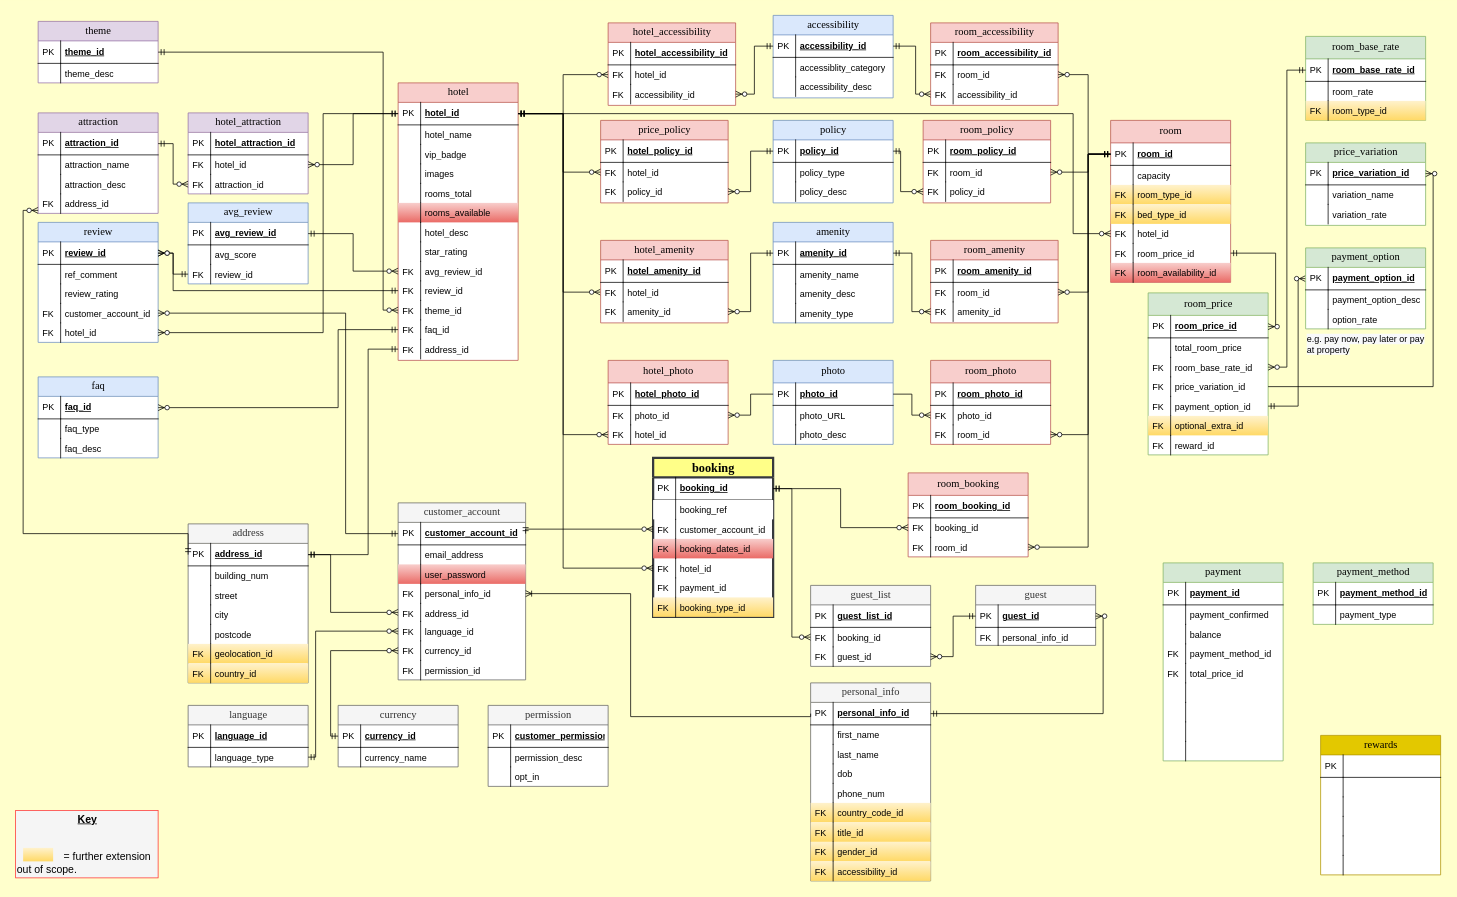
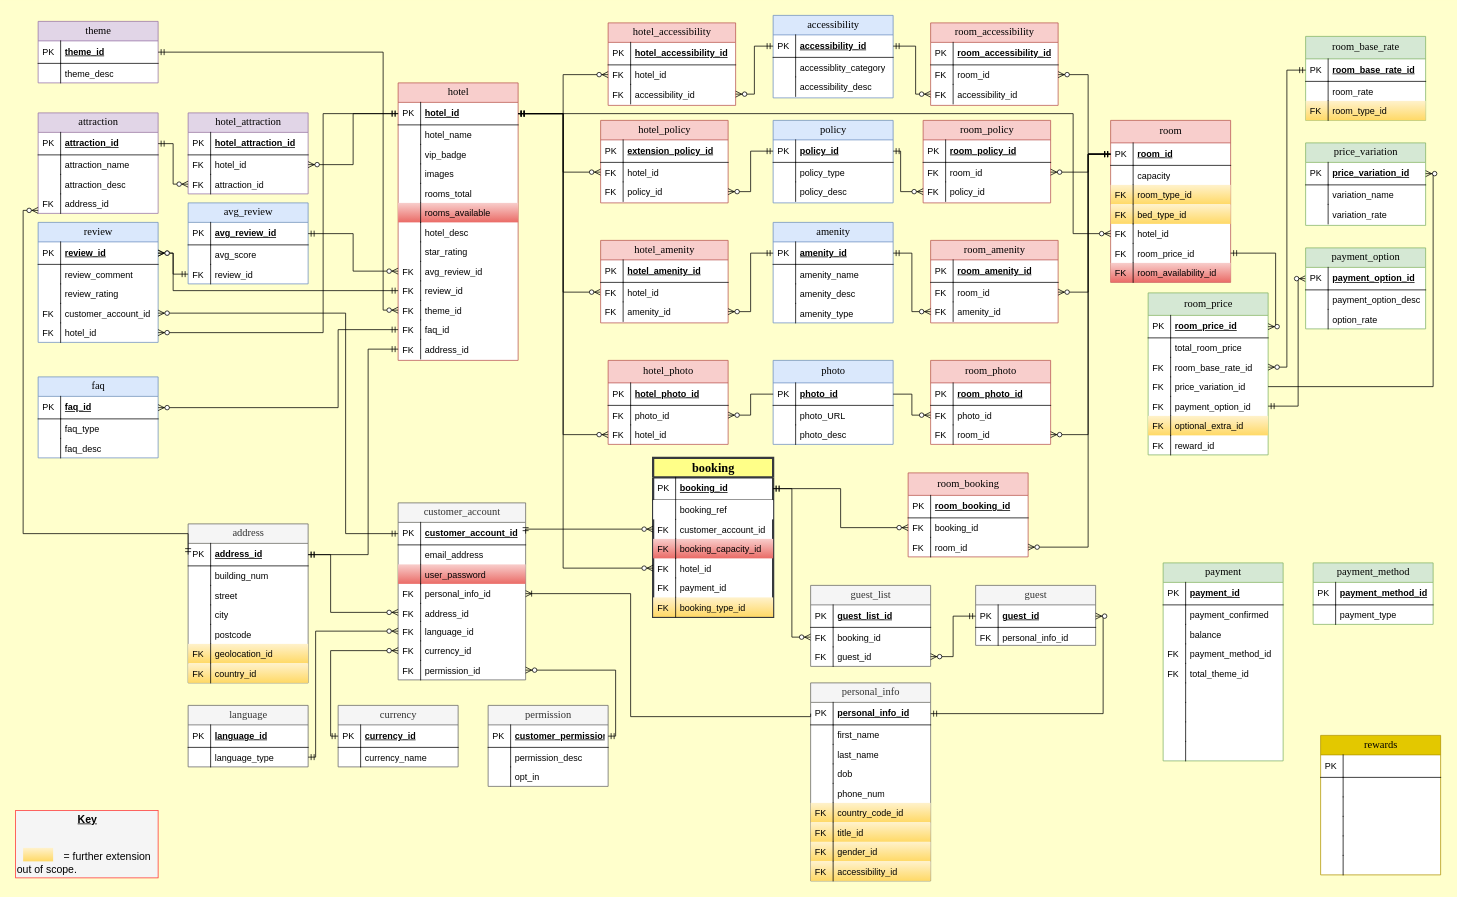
node "price_policy": label "price_policy" -> "hotel_policy"
node "hotel_policy_id": label "hotel_policy_id" -> "extension_policy_id"
node "ref_comment": label "ref_comment" -> "review_comment"
node "e.g. pay now, pay later or pay at property": removed
node "booking_dates_id": label "booking_dates_id" -> "booking_capacity_id"
edge "permission_id" -- "customer_permission": added
node "total_price_id": label "total_price_id" -> "total_theme_id"
